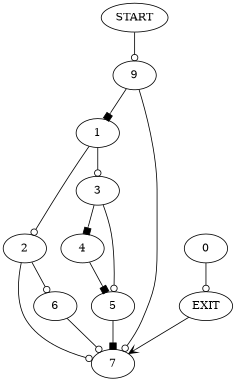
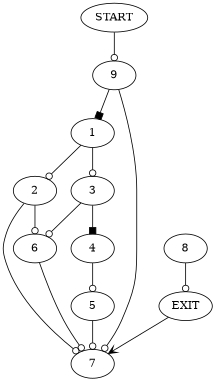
edge "3" -> "5": now "3" -> "6"
node "0": label "0" -> "8"
edge "4" -> "5": arrowhead box -> odot
edge "5" -> "7": arrowhead box -> odot
